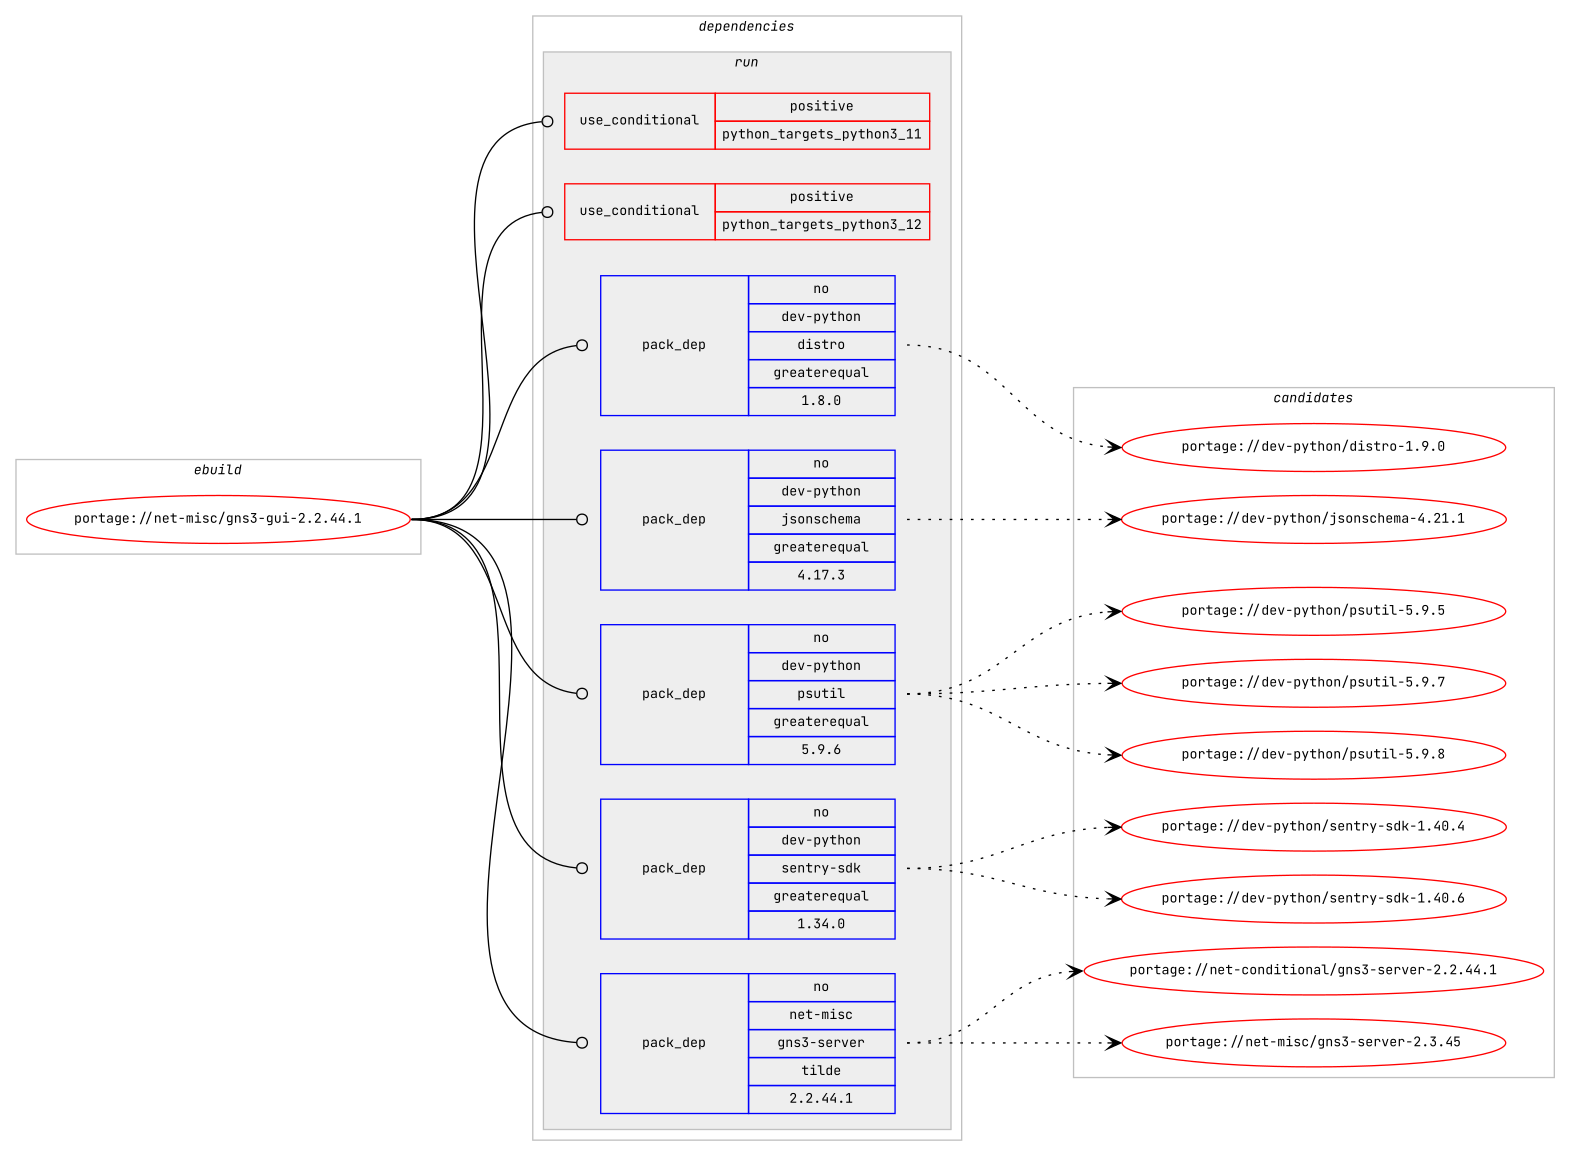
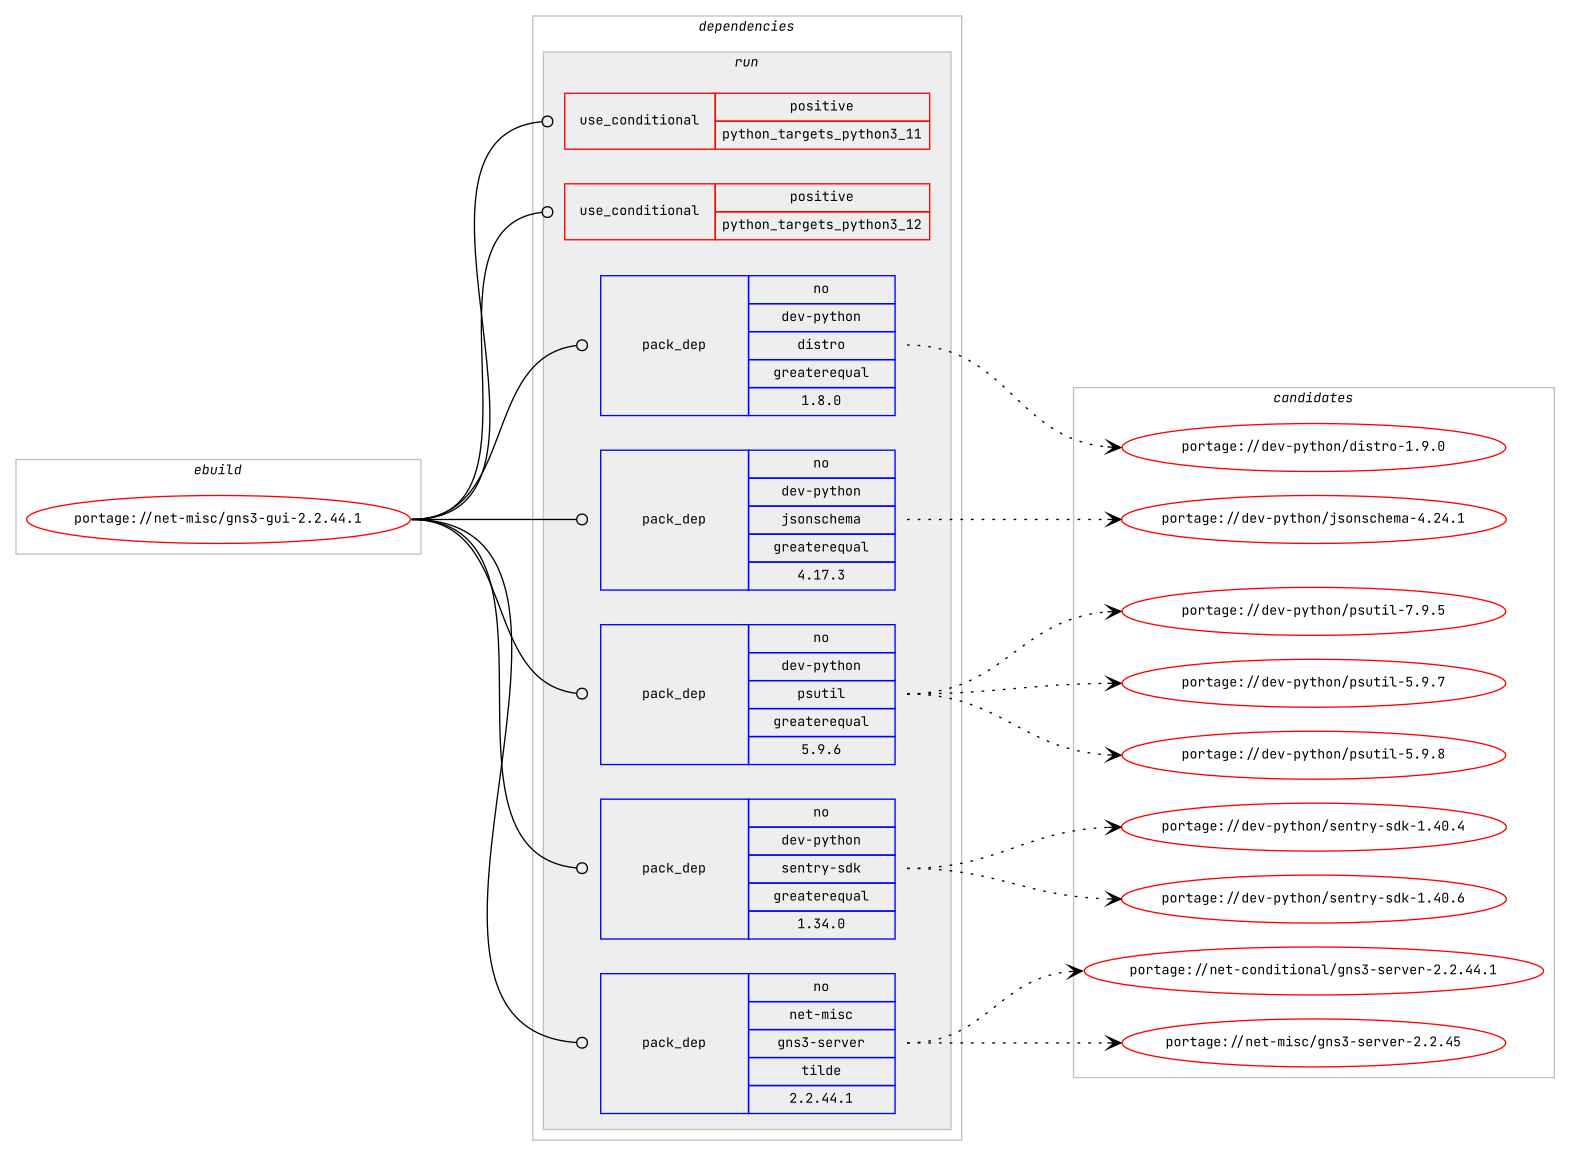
node "portage://dev-python/jsonschema-4.21.1": label "portage://dev-python/jsonschema-4.21.1" -> "portage://dev-python/jsonschema-4.24.1"
node "portage://dev-python/psutil-5.9.5": label "portage://dev-python/psutil-5.9.5" -> "portage://dev-python/psutil-7.9.5"
node "portage://net-misc/gns3-server-2.3.45": label "portage://net-misc/gns3-server-2.3.45" -> "portage://net-misc/gns3-server-2.2.45"
